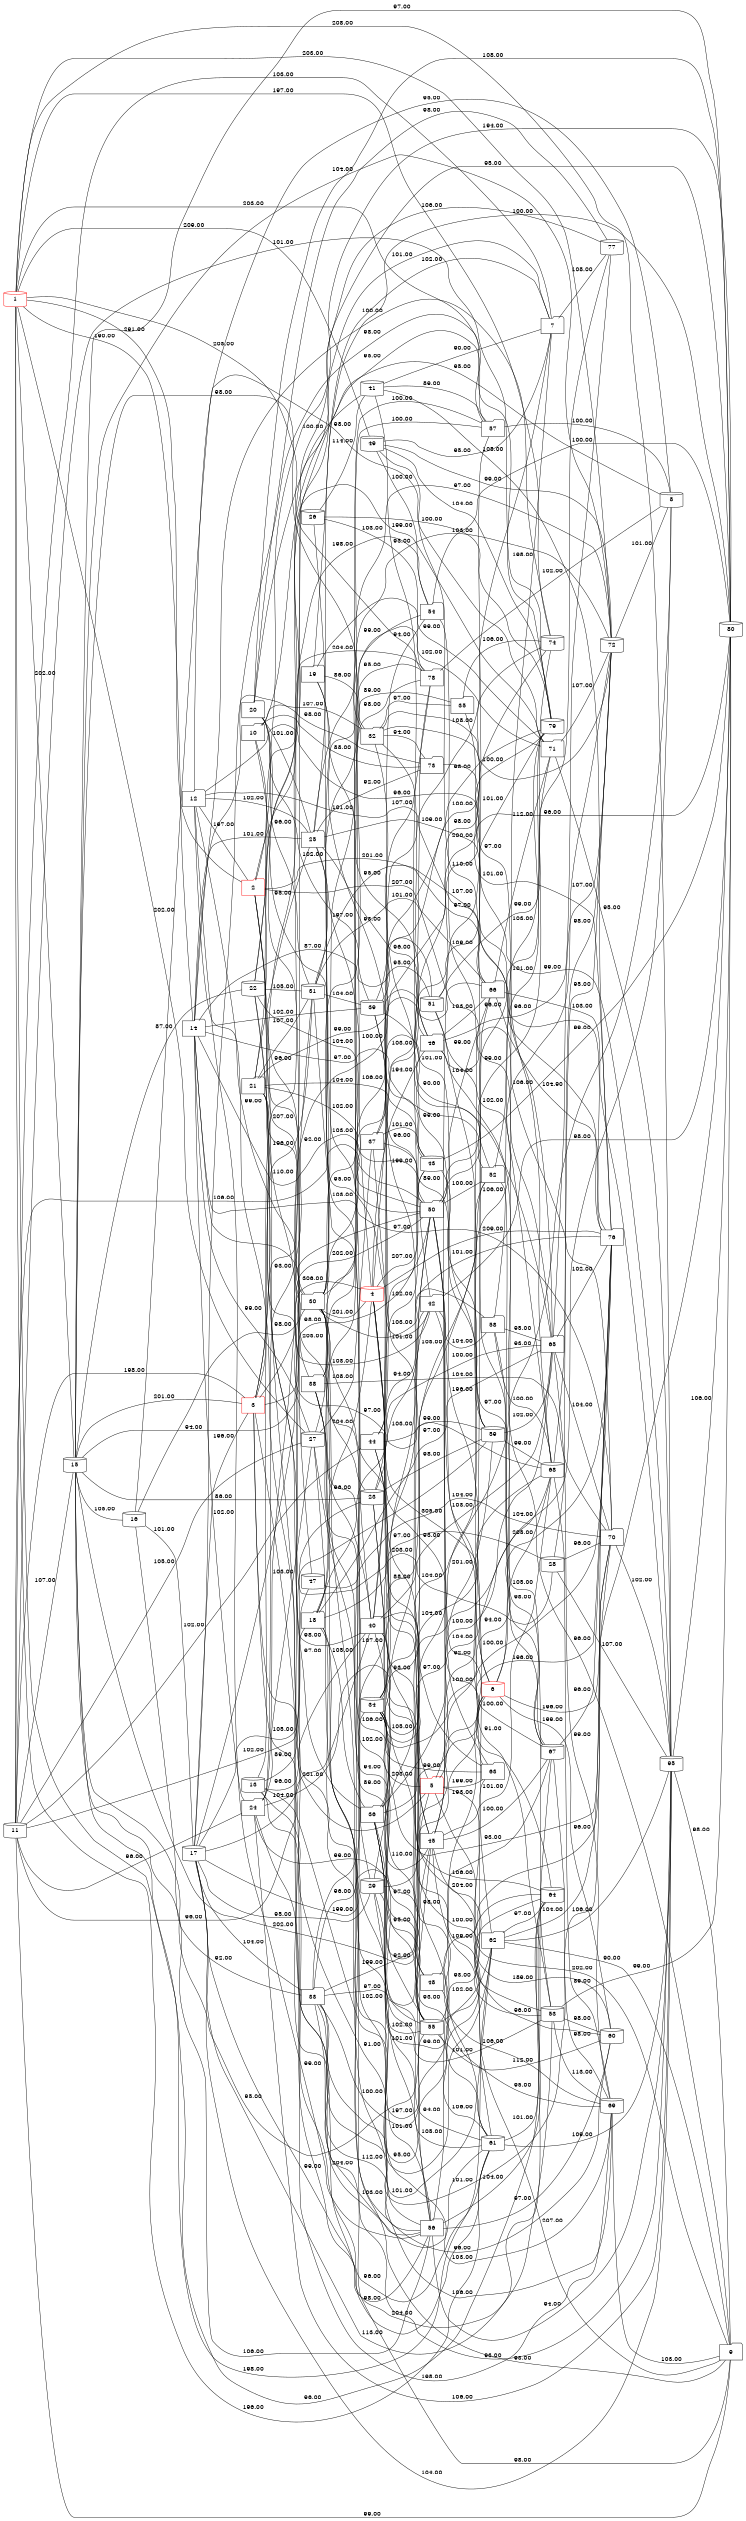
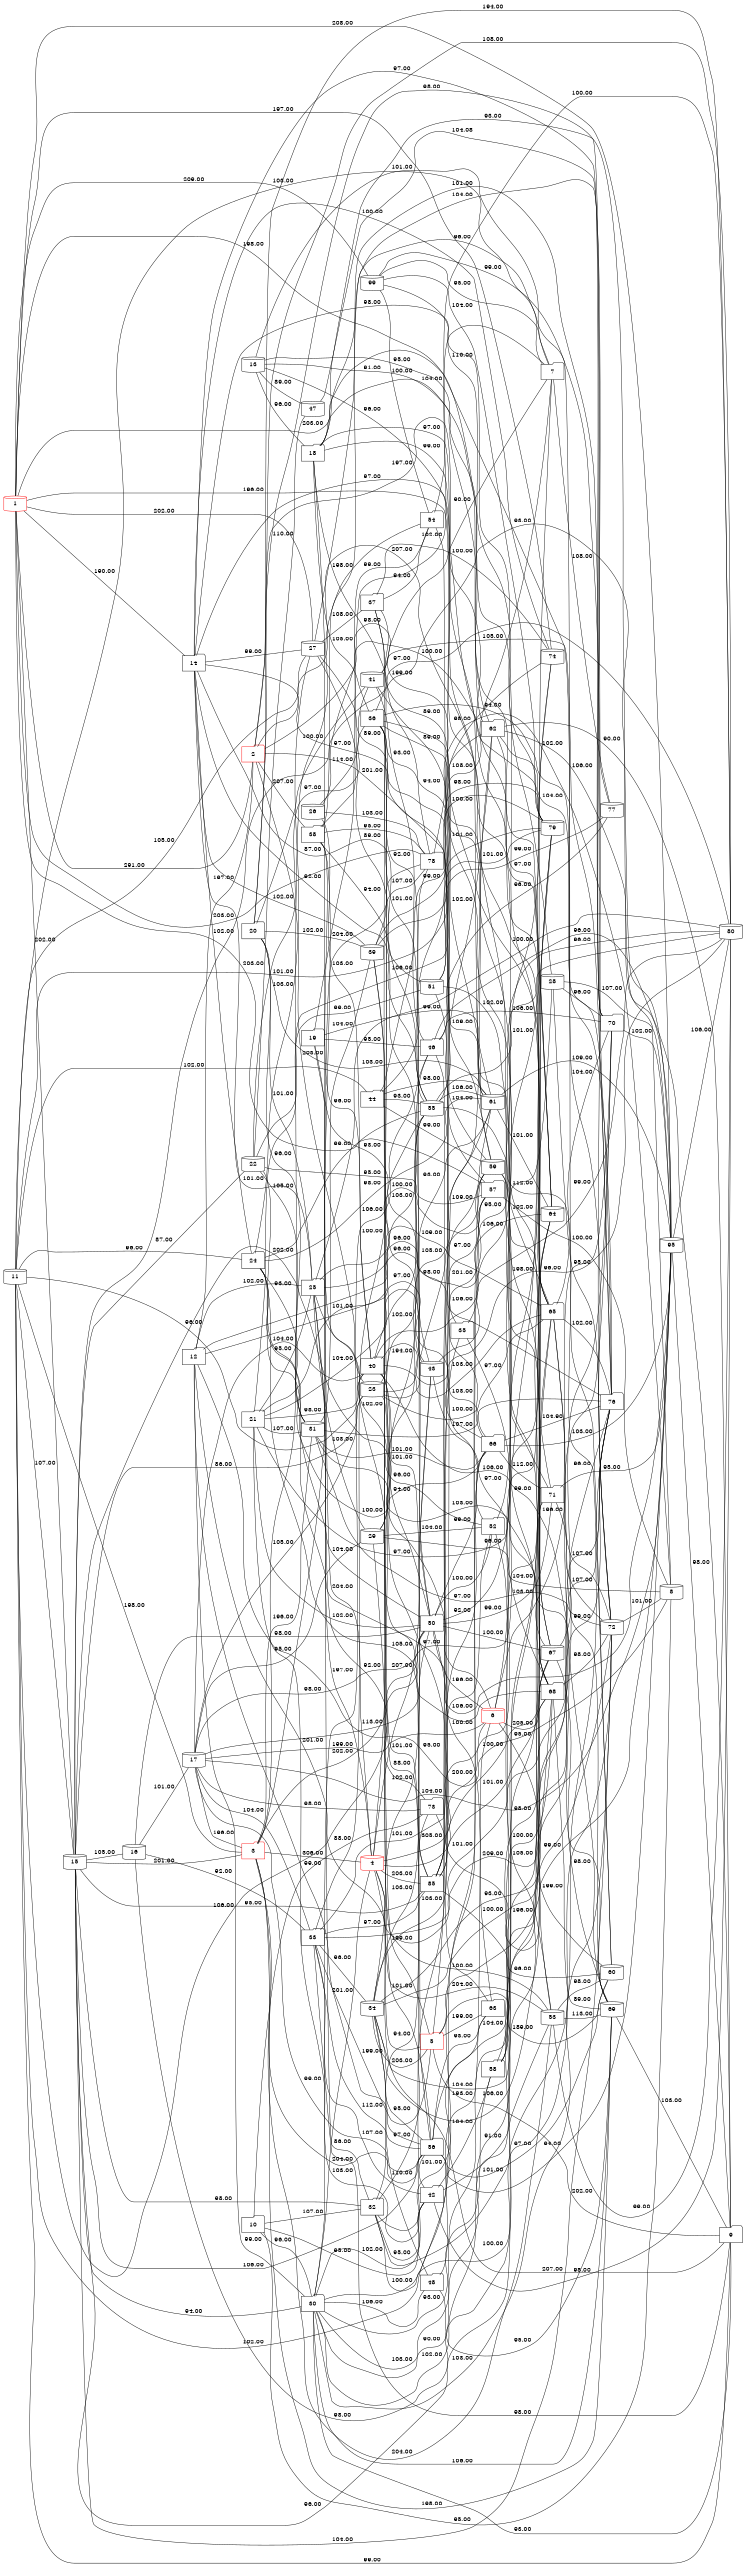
node "49": label "49" -> "99"
edge "77" -- "22": now "79" -- "22"
node "68": shape cylinder -> folder
edge "70" -- "47": label "104.00" -> "104.08"
edge "34" -- "63": removed, label "99.00"
node "45": label "45" -> "85"
